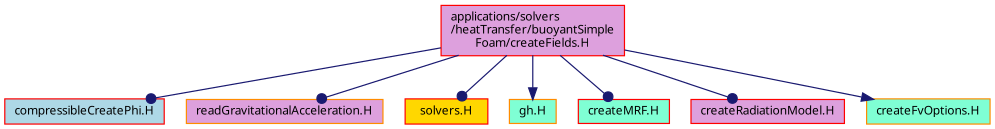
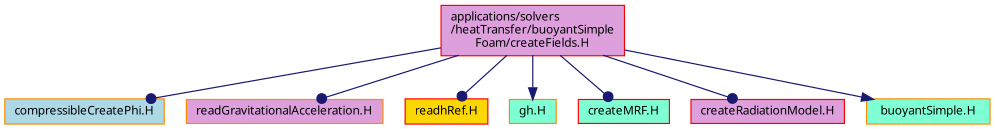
node "compressibleCreatePhi.H": color red -> darkorange
node "solvers.H": label "solvers.H" -> "readhRef.H"
node "createFvOptions.H": label "createFvOptions.H" -> "buoyantSimple.H"
